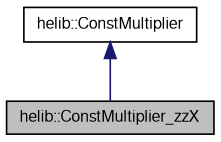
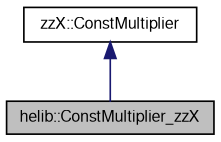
node "helib::ConstMultiplier": label "helib::ConstMultiplier" -> "zzX::ConstMultiplier"
